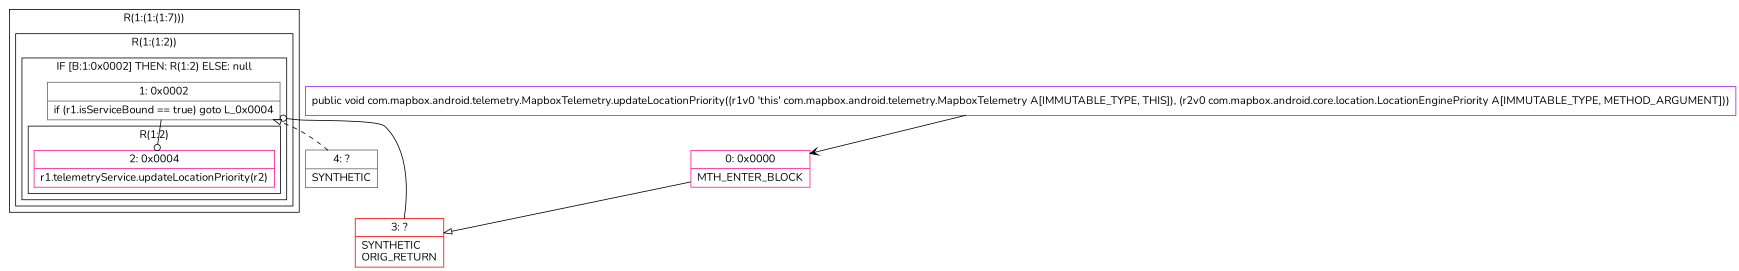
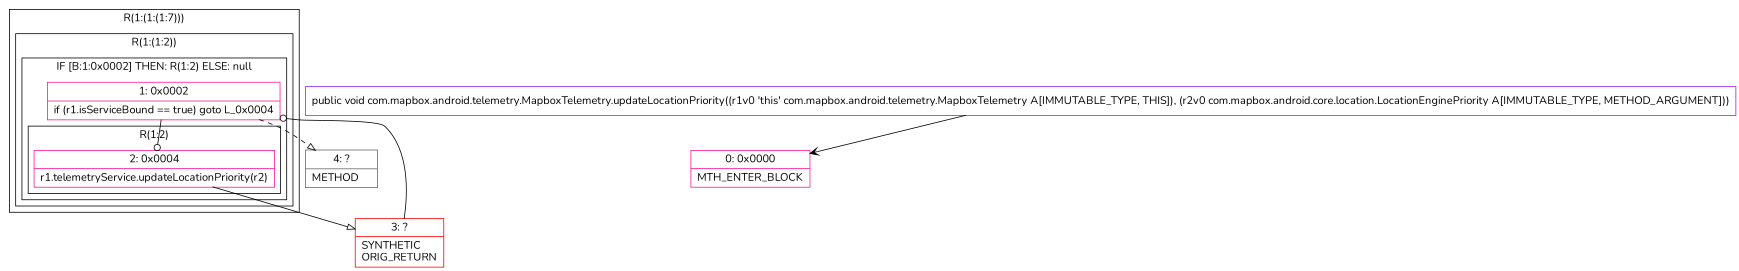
node "1: 0x0002": color gray40 -> deeppink
edge "4: ?" -> "1: 0x0002": reversed
node "4: ?": text "SYNTHETIC" -> "METHOD"
edge "0: 0x0000" -> "3: ?": now "2: 0x0004" -> "3: ?"
